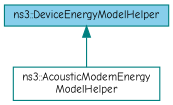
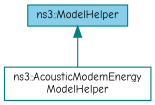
node "ns3::DeviceEnergyModelHelper": label "ns3::DeviceEnergyModelHelper" -> "ns3::ModelHelper"
